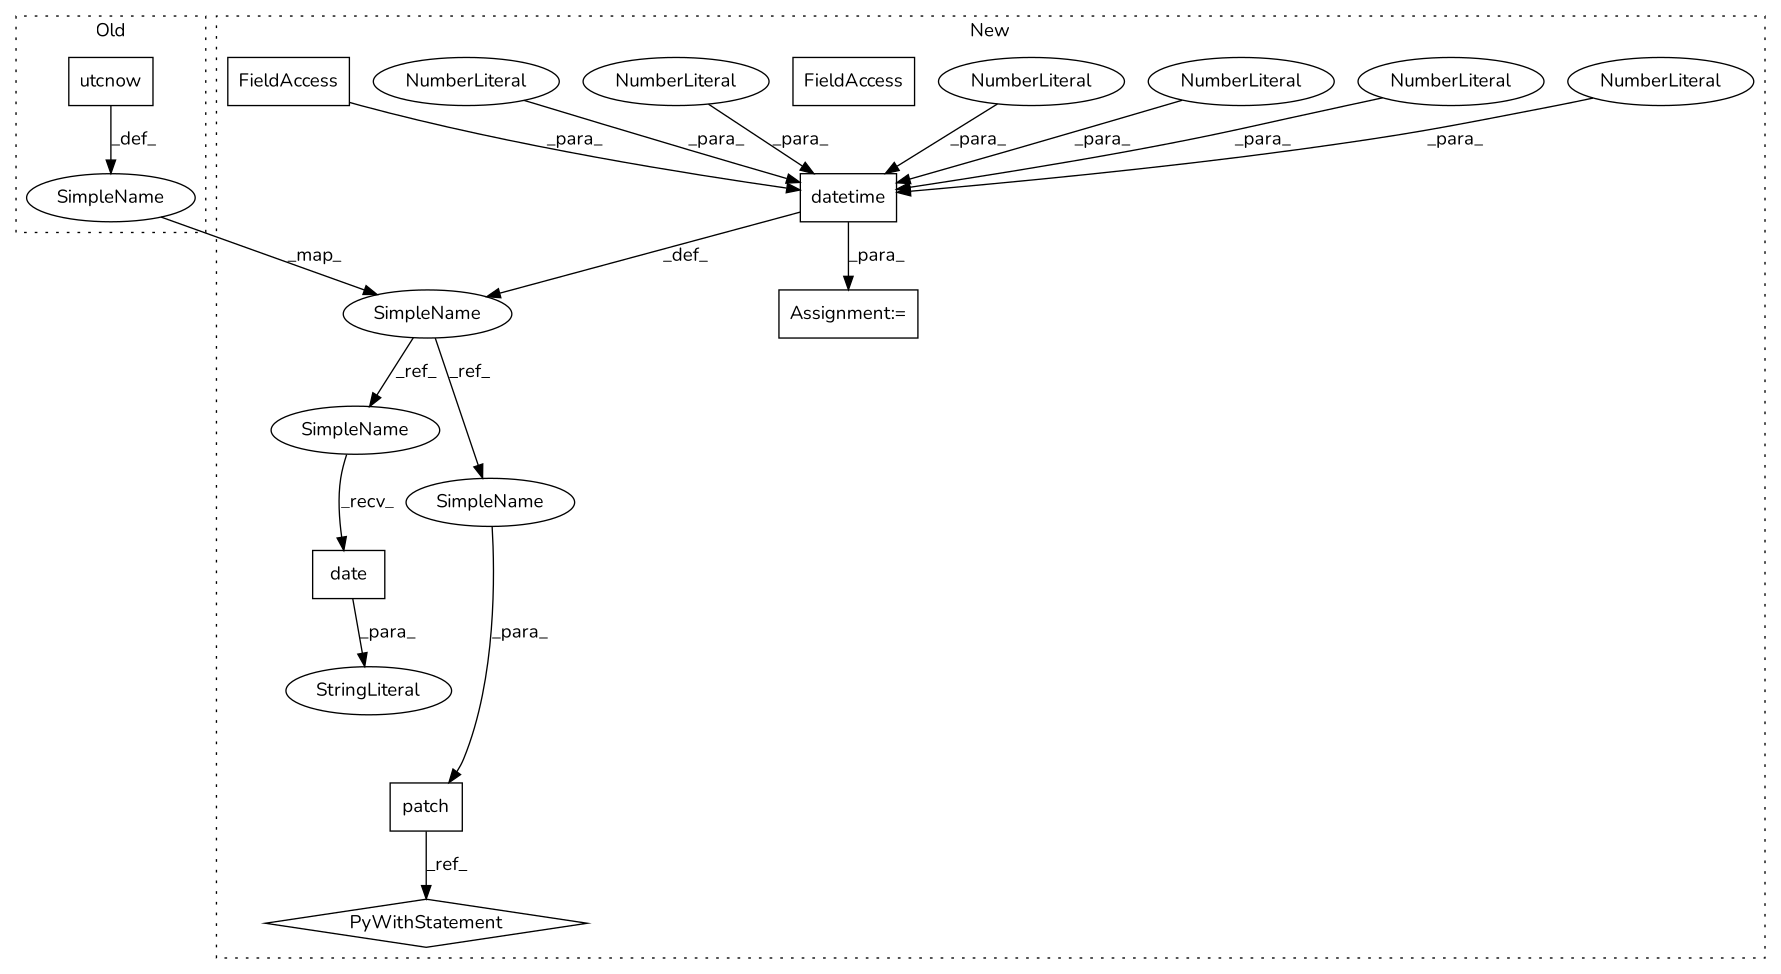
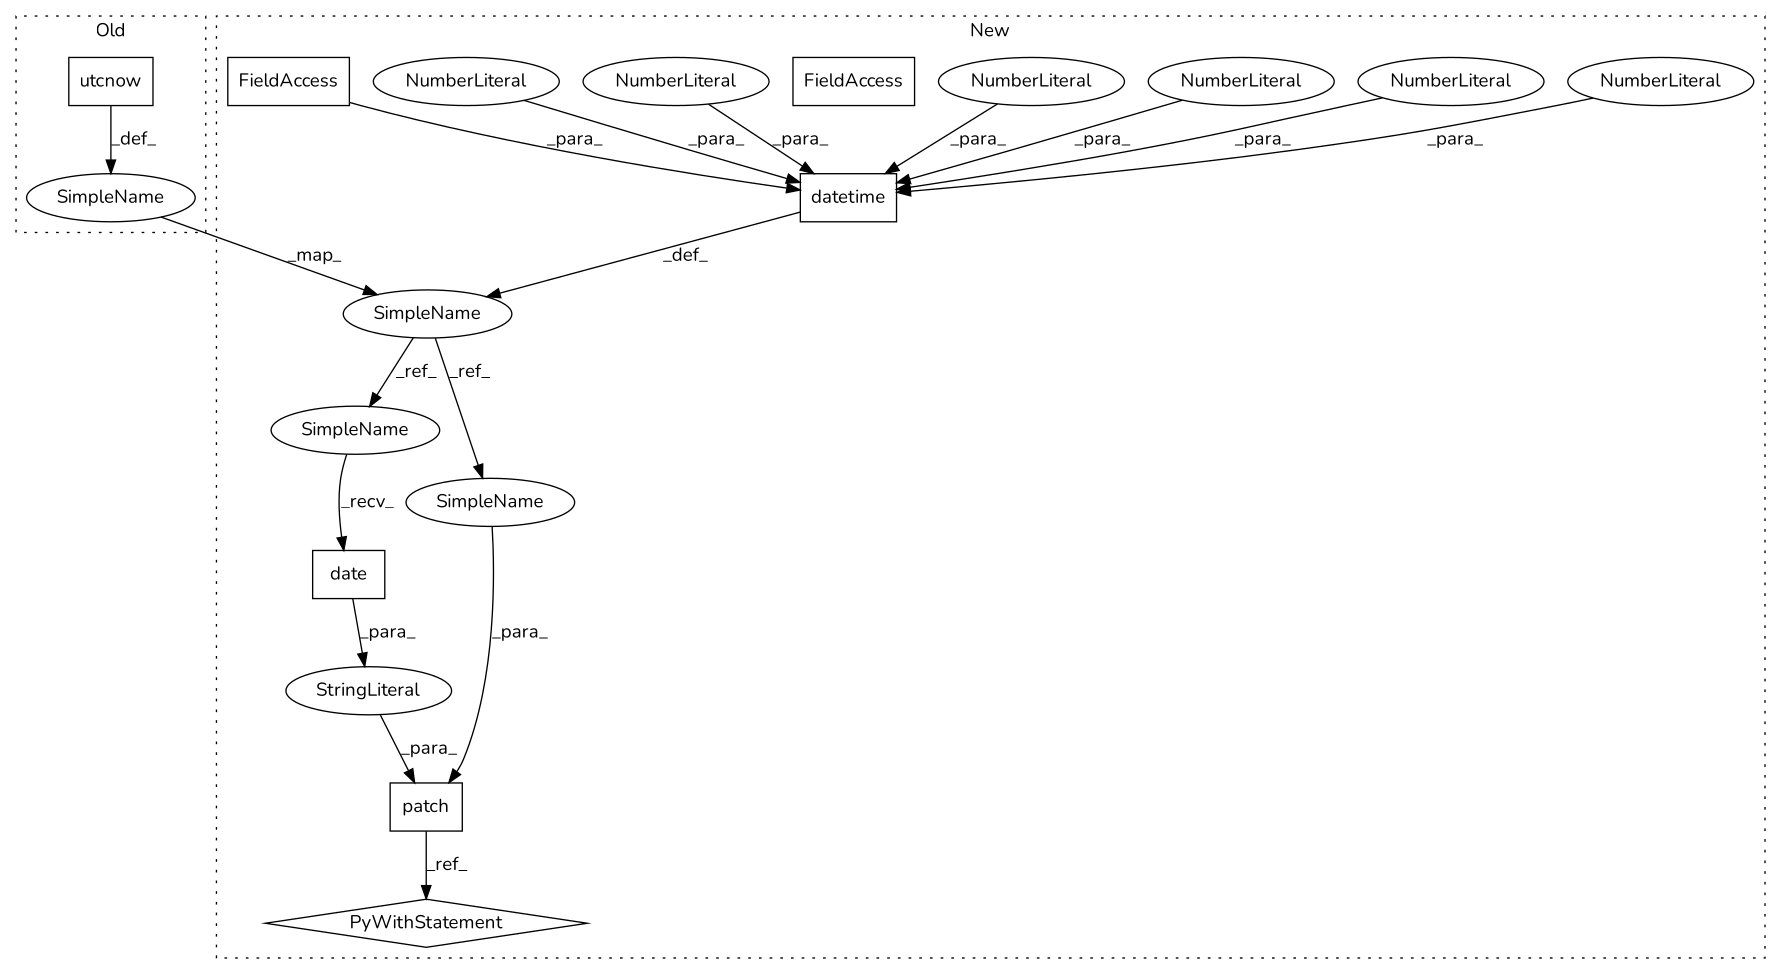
node "Assignment:=": removed
edge "StringLiteral" -> "patch": added, label "_para_"
